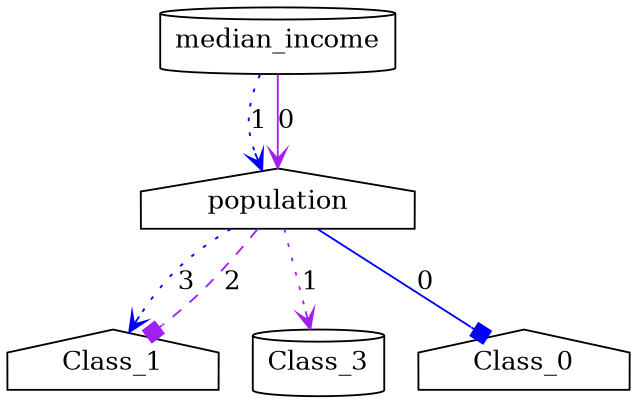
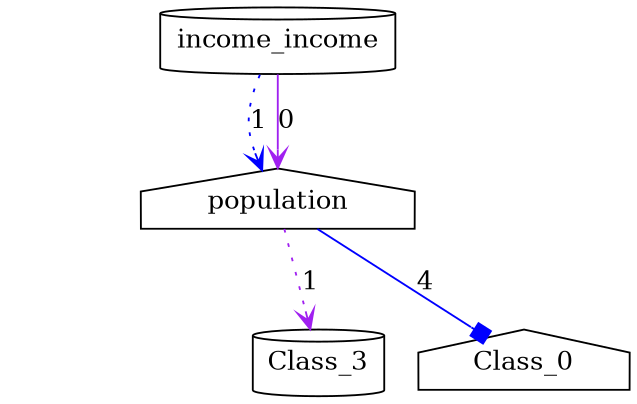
node "median_income": label "median_income" -> "income_income"
edge "population" -> "Class_0": label "0" -> "4"
node "Class_1": removed
